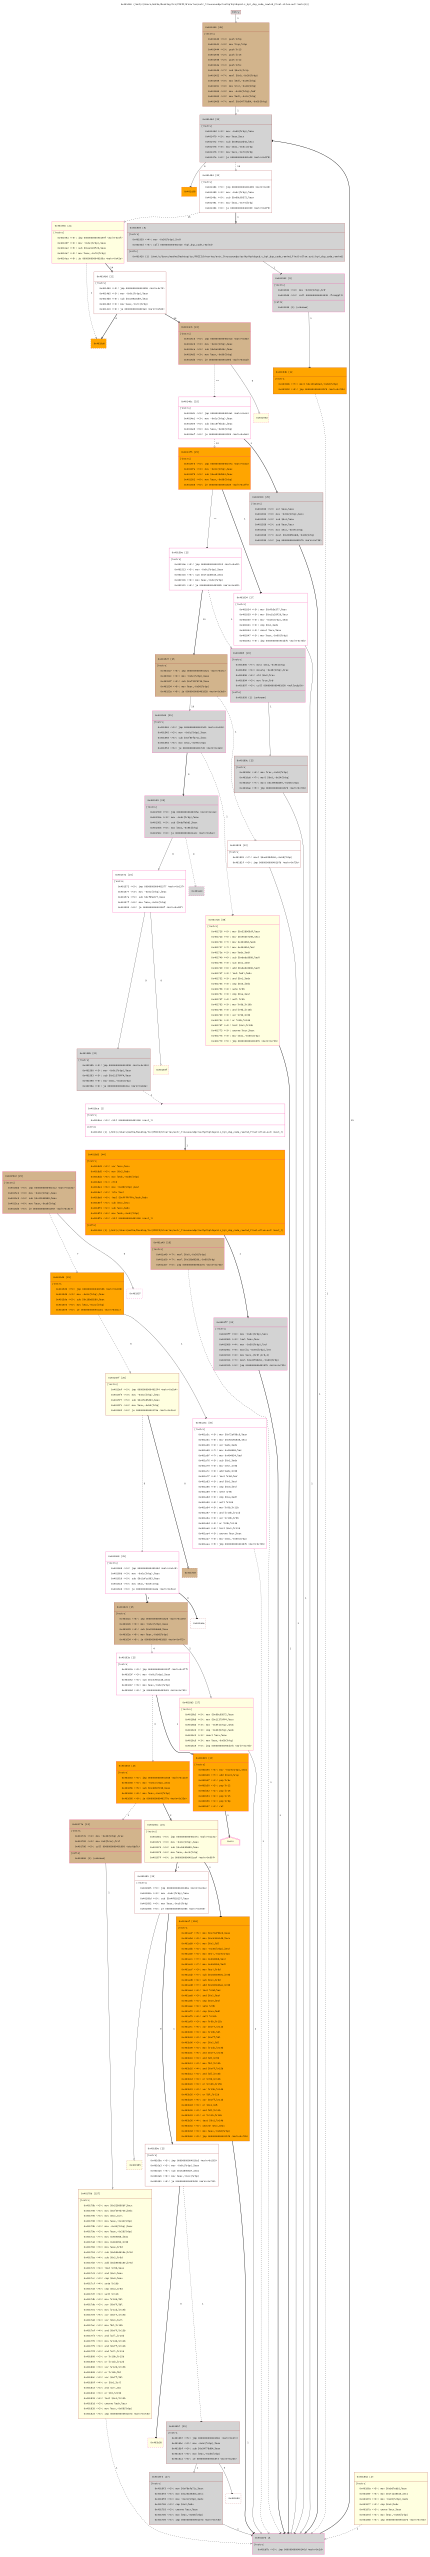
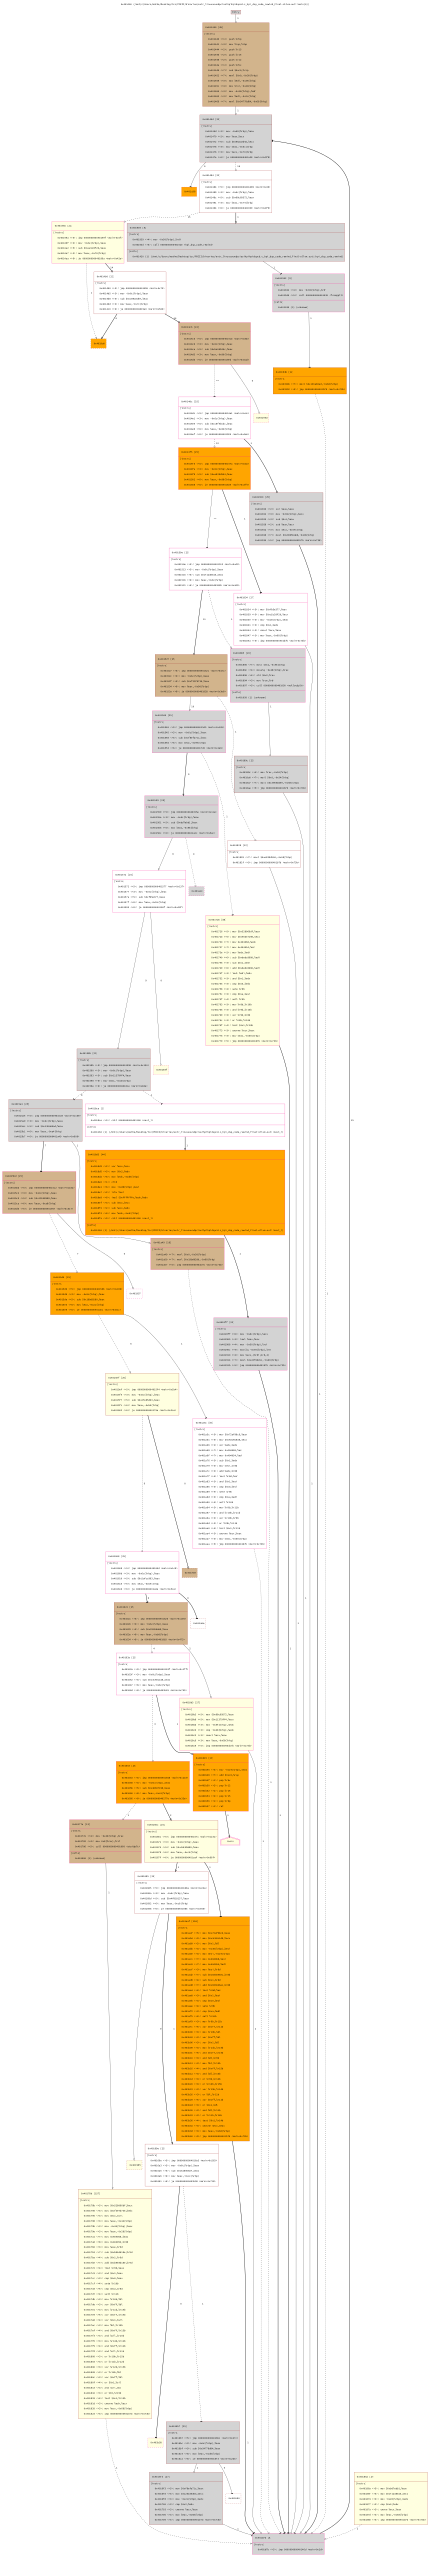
node "0x4015a4 [25]": added
